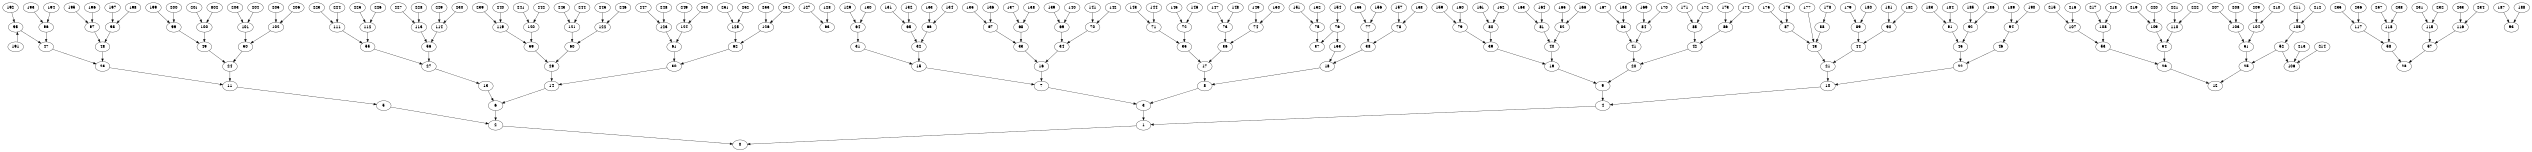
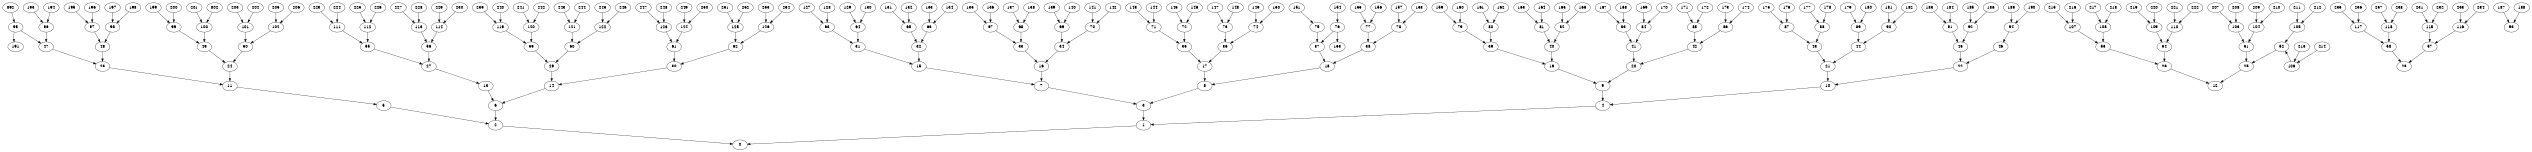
node "192": label "192" -> "892"
node "152": removed
edge "177" -> "43": now "177" -> "88"
edge "63" -> "31": added
edge "191" -> "95": reversed
edge "153" -> "18": now "37" -> "18"
edge "52" -> "106": reversed
